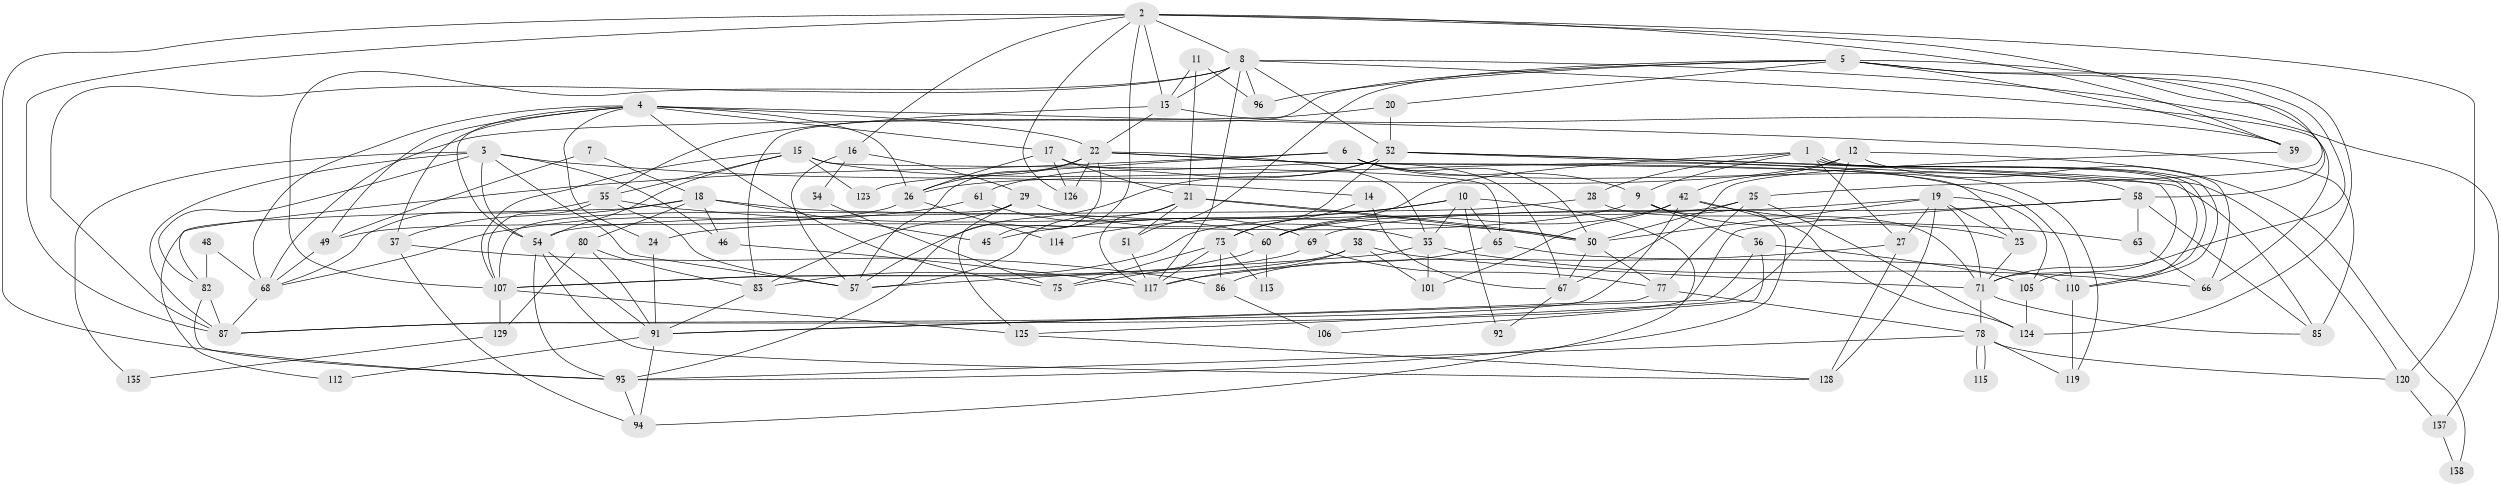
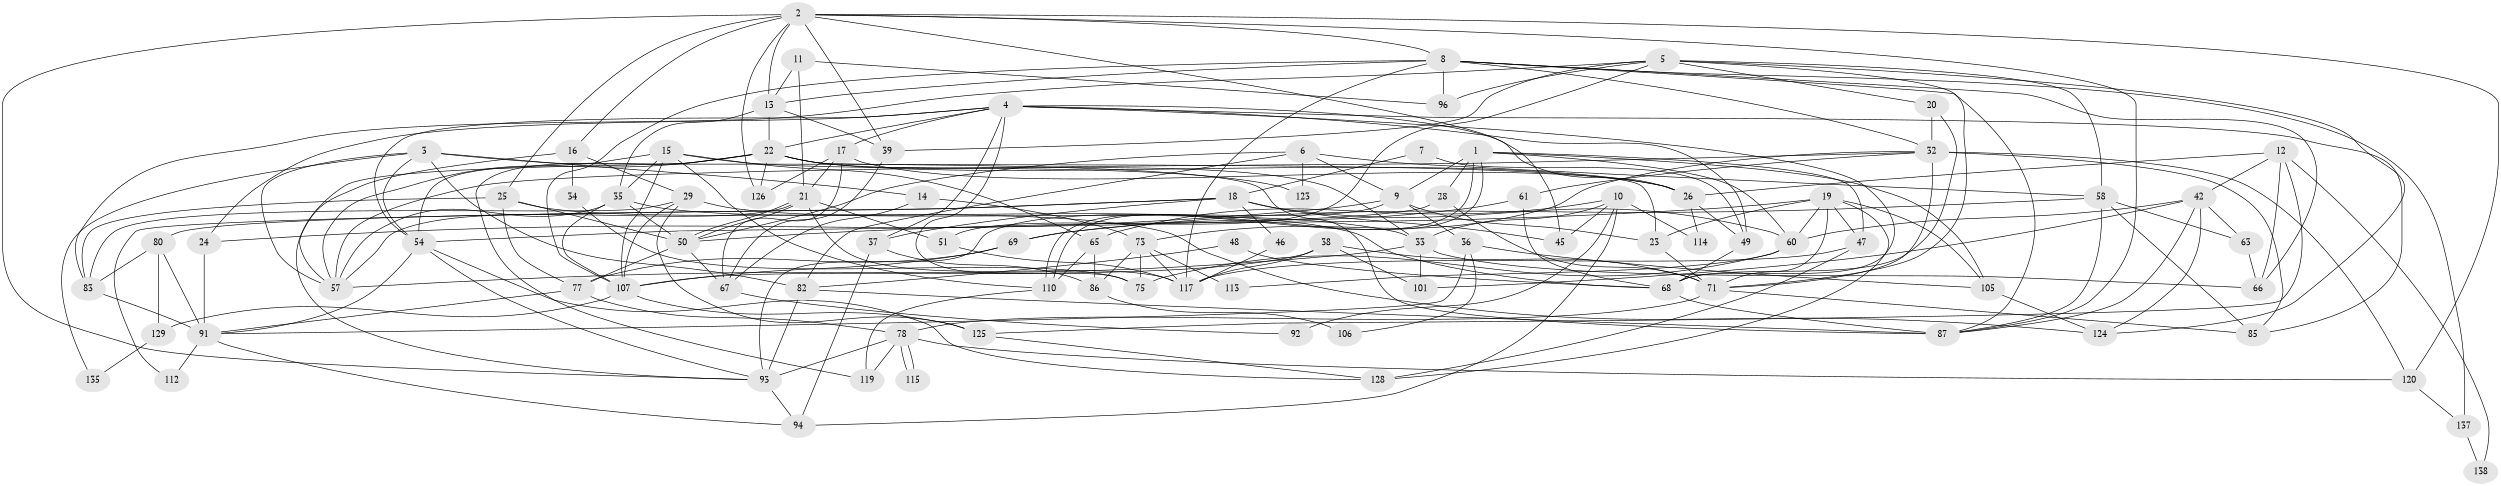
edge "3" -- "46": removed
node "27": label "27" -> "47"
